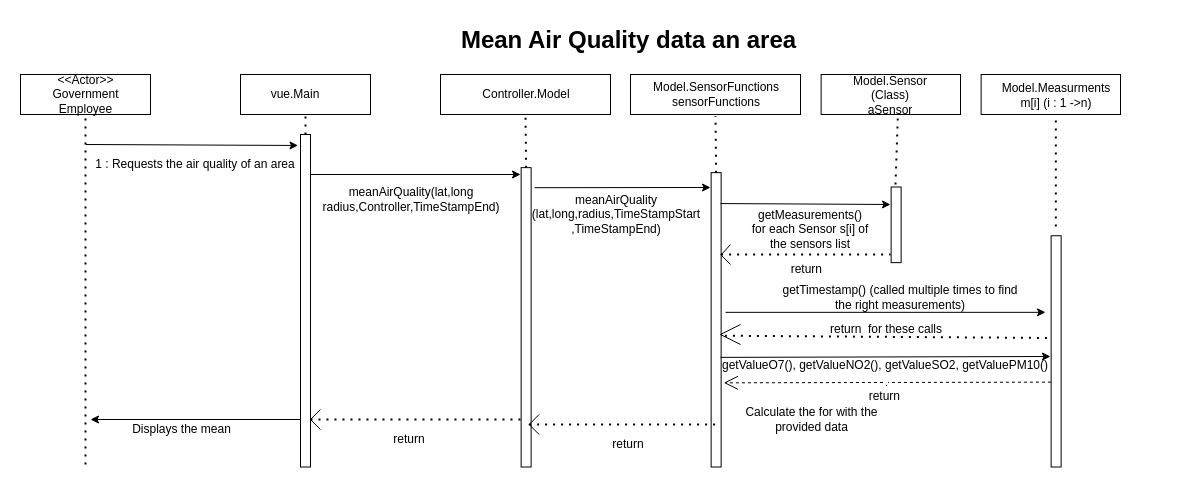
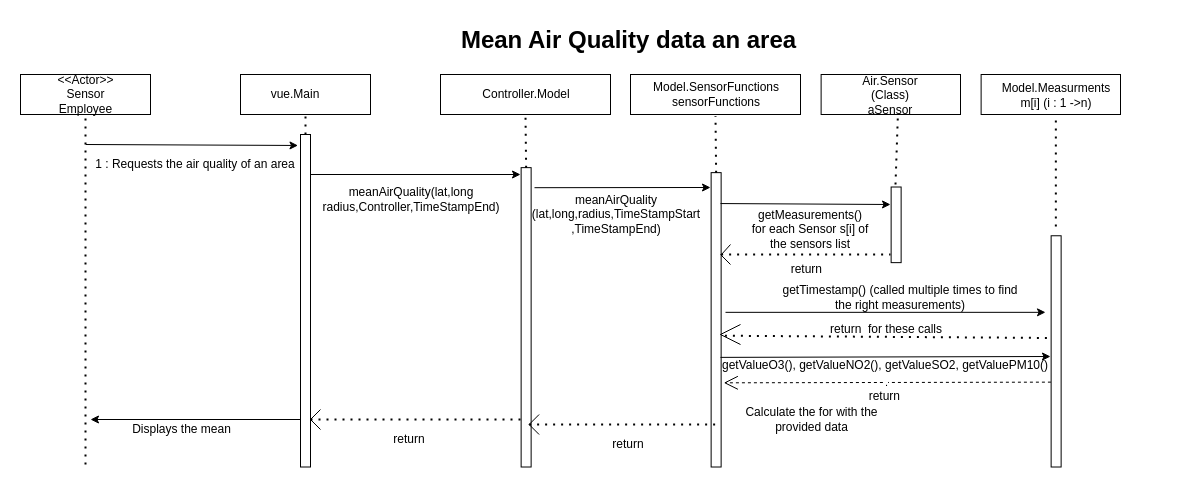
node "<<Actor>> Government Employee": label "<<Actor>> Government Employee" -> "<<Actor>> Sensor Employee"
node "Model.Sensor (Class) aSensor": label "Model.Sensor (Class) aSensor" -> "Air.Sensor (Class) aSensor"
node "getValueO7(), getValueNO2(), getValueSO2, getValuePM10()": label "getValueO7(), getValueNO2(), getValueSO2, getValuePM10()" -> "getValueO3(), getValueNO2(), getValueSO2, getValuePM10()"
